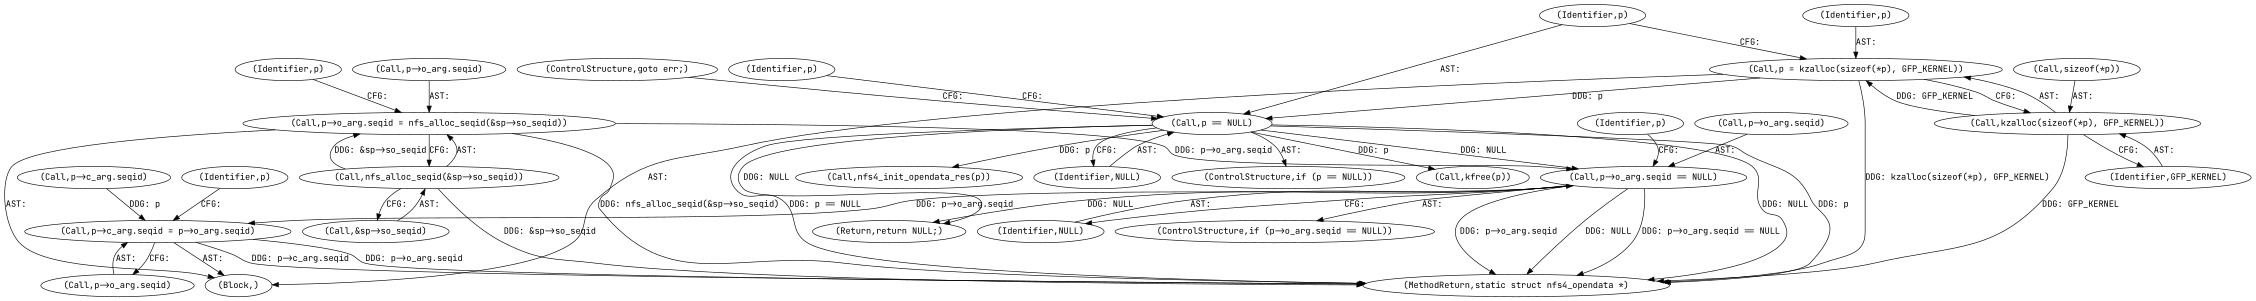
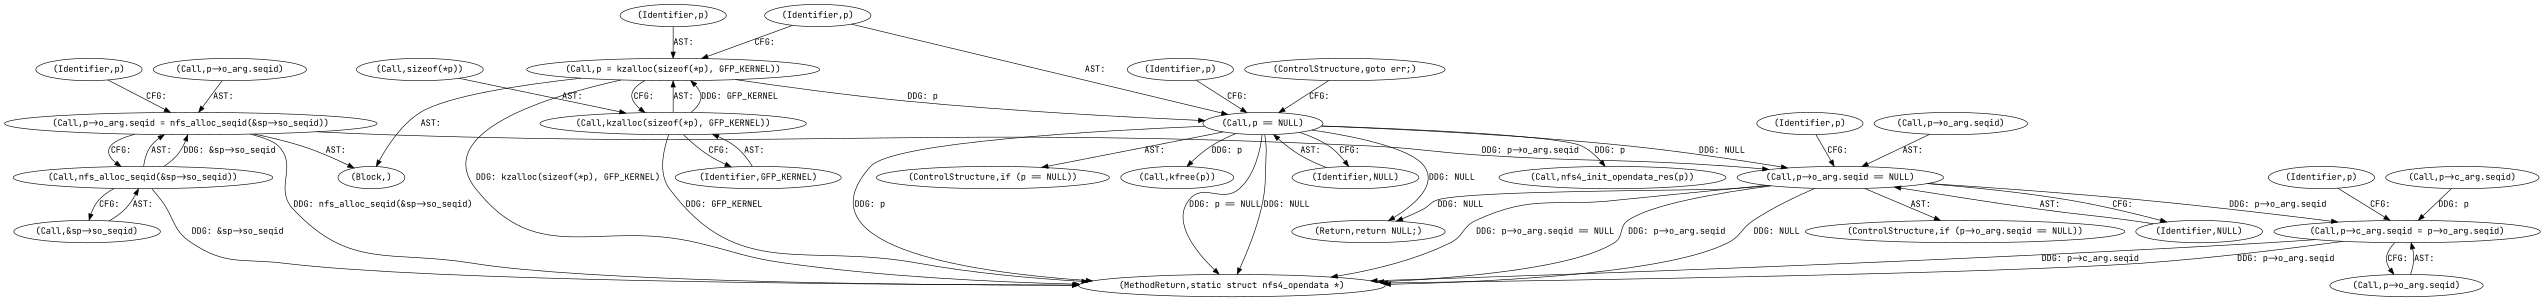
edge "(Call,p->c_arg.seqid = p->o_arg.seqid)" -> "(Block,)": removed, label "AST:"
